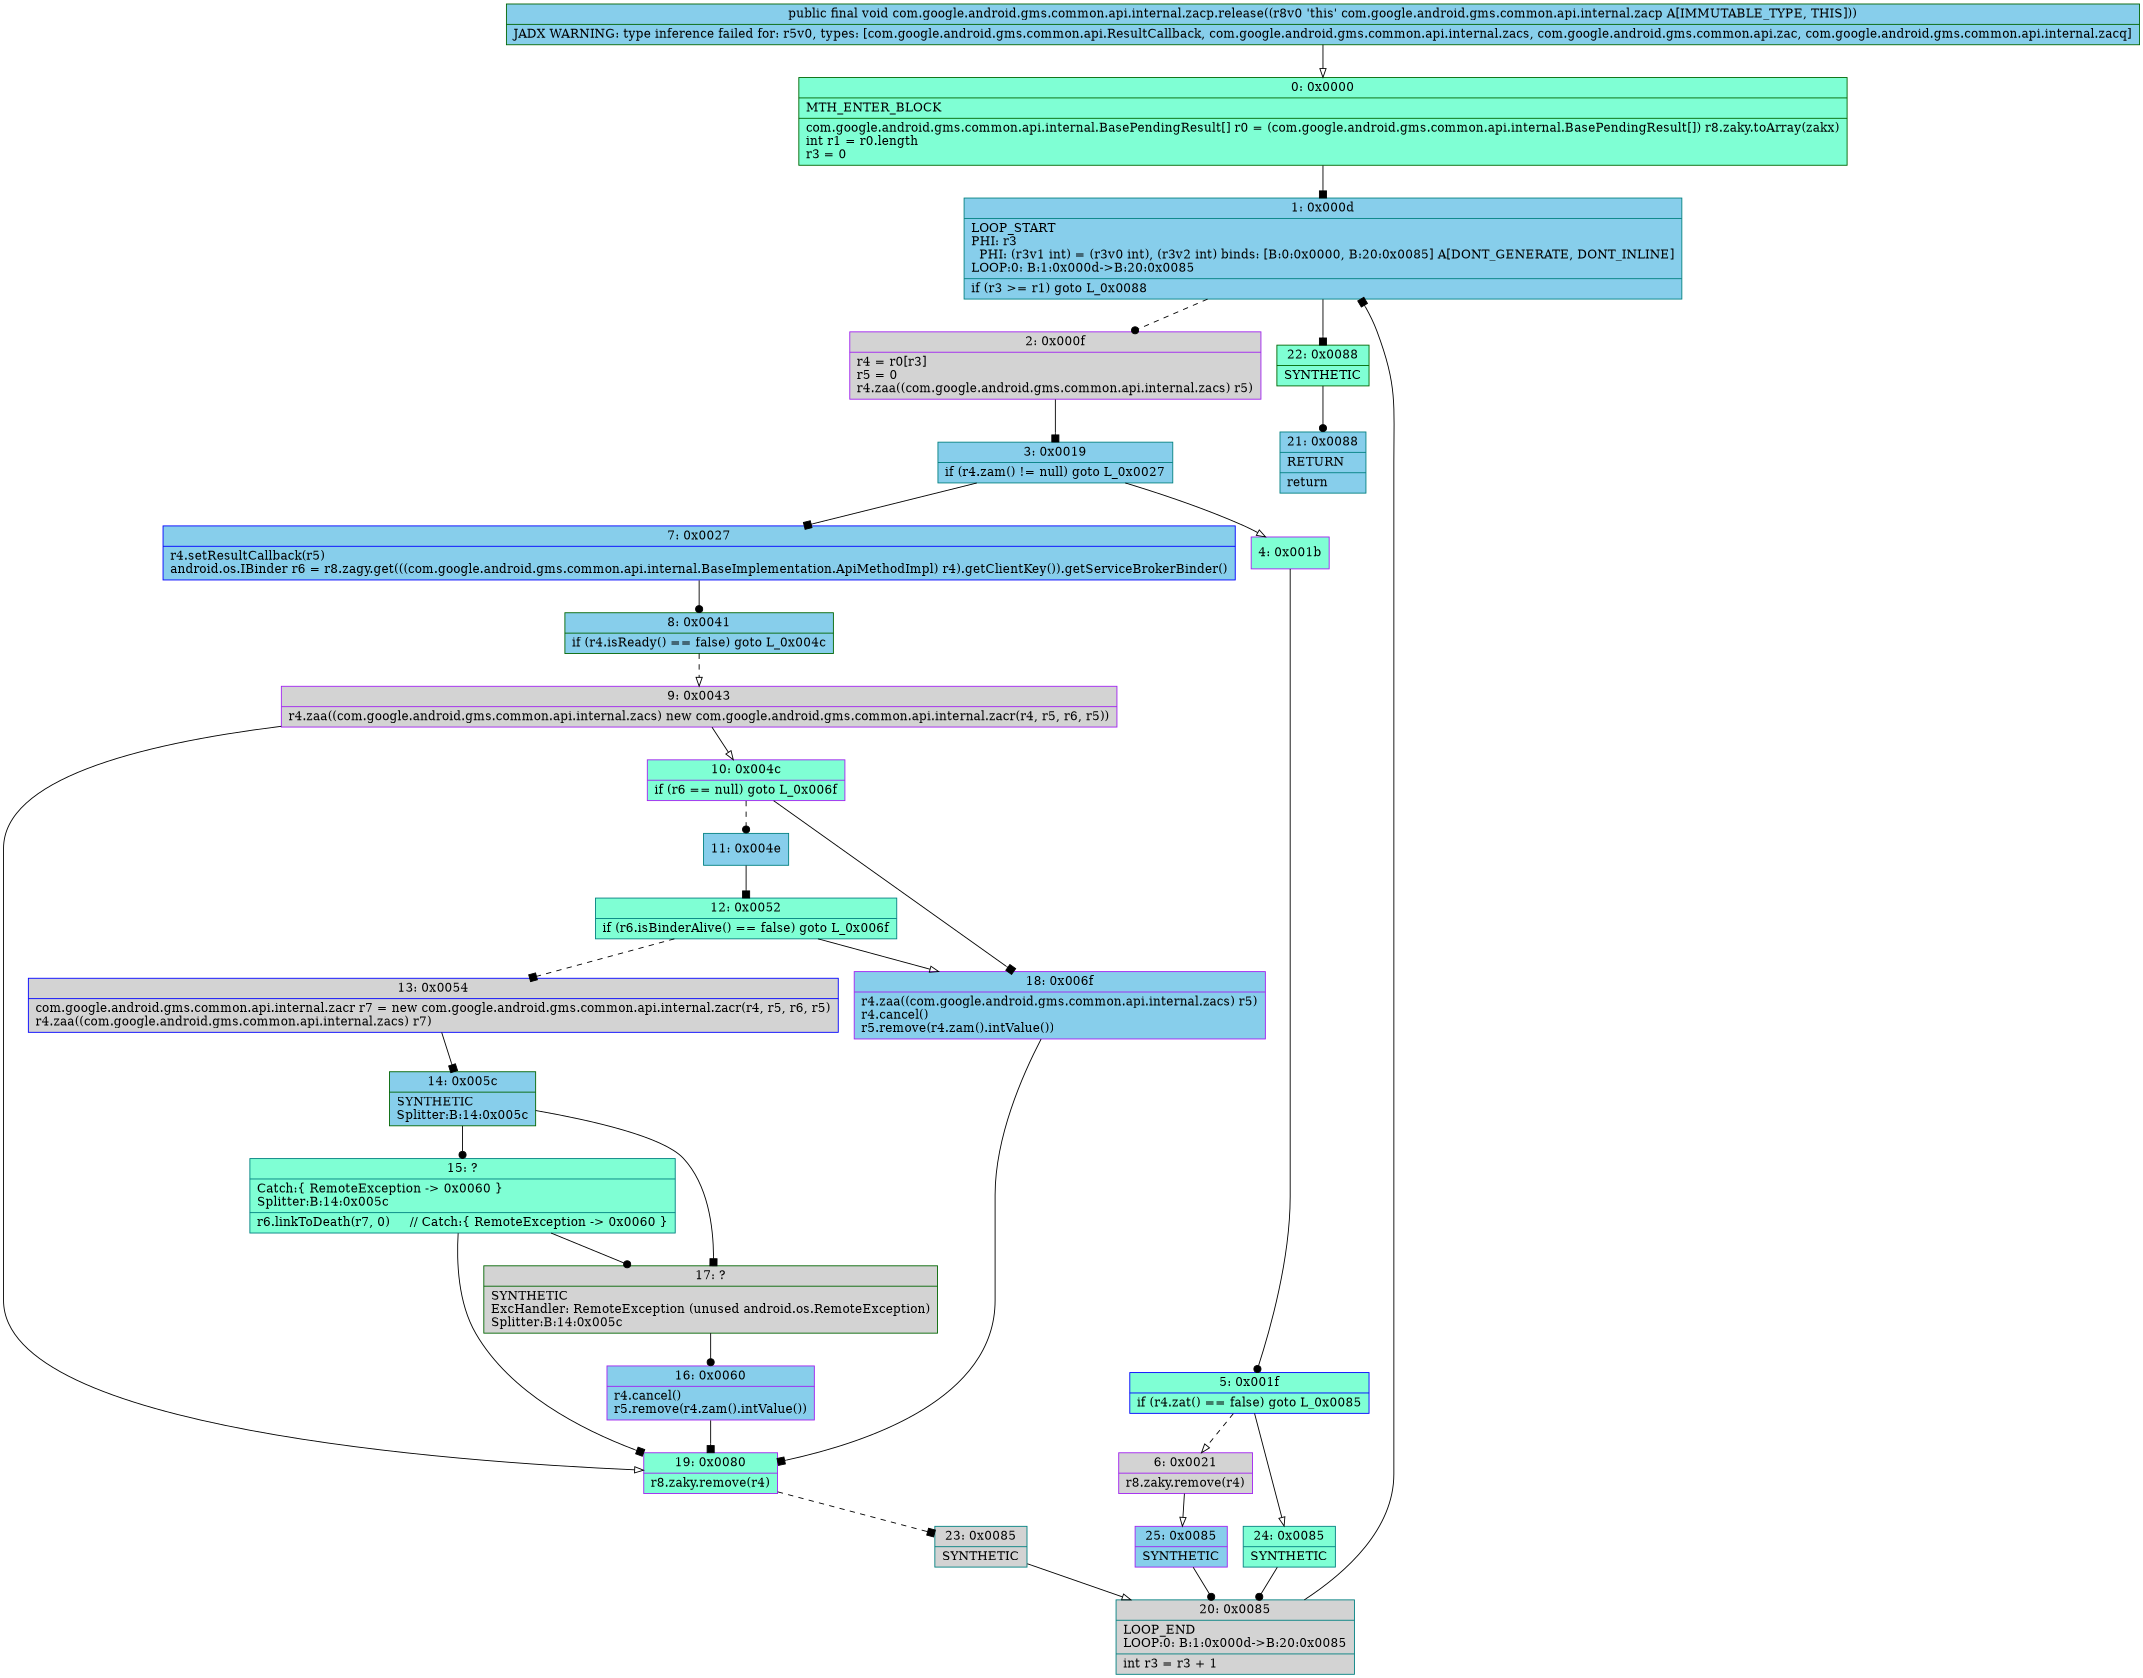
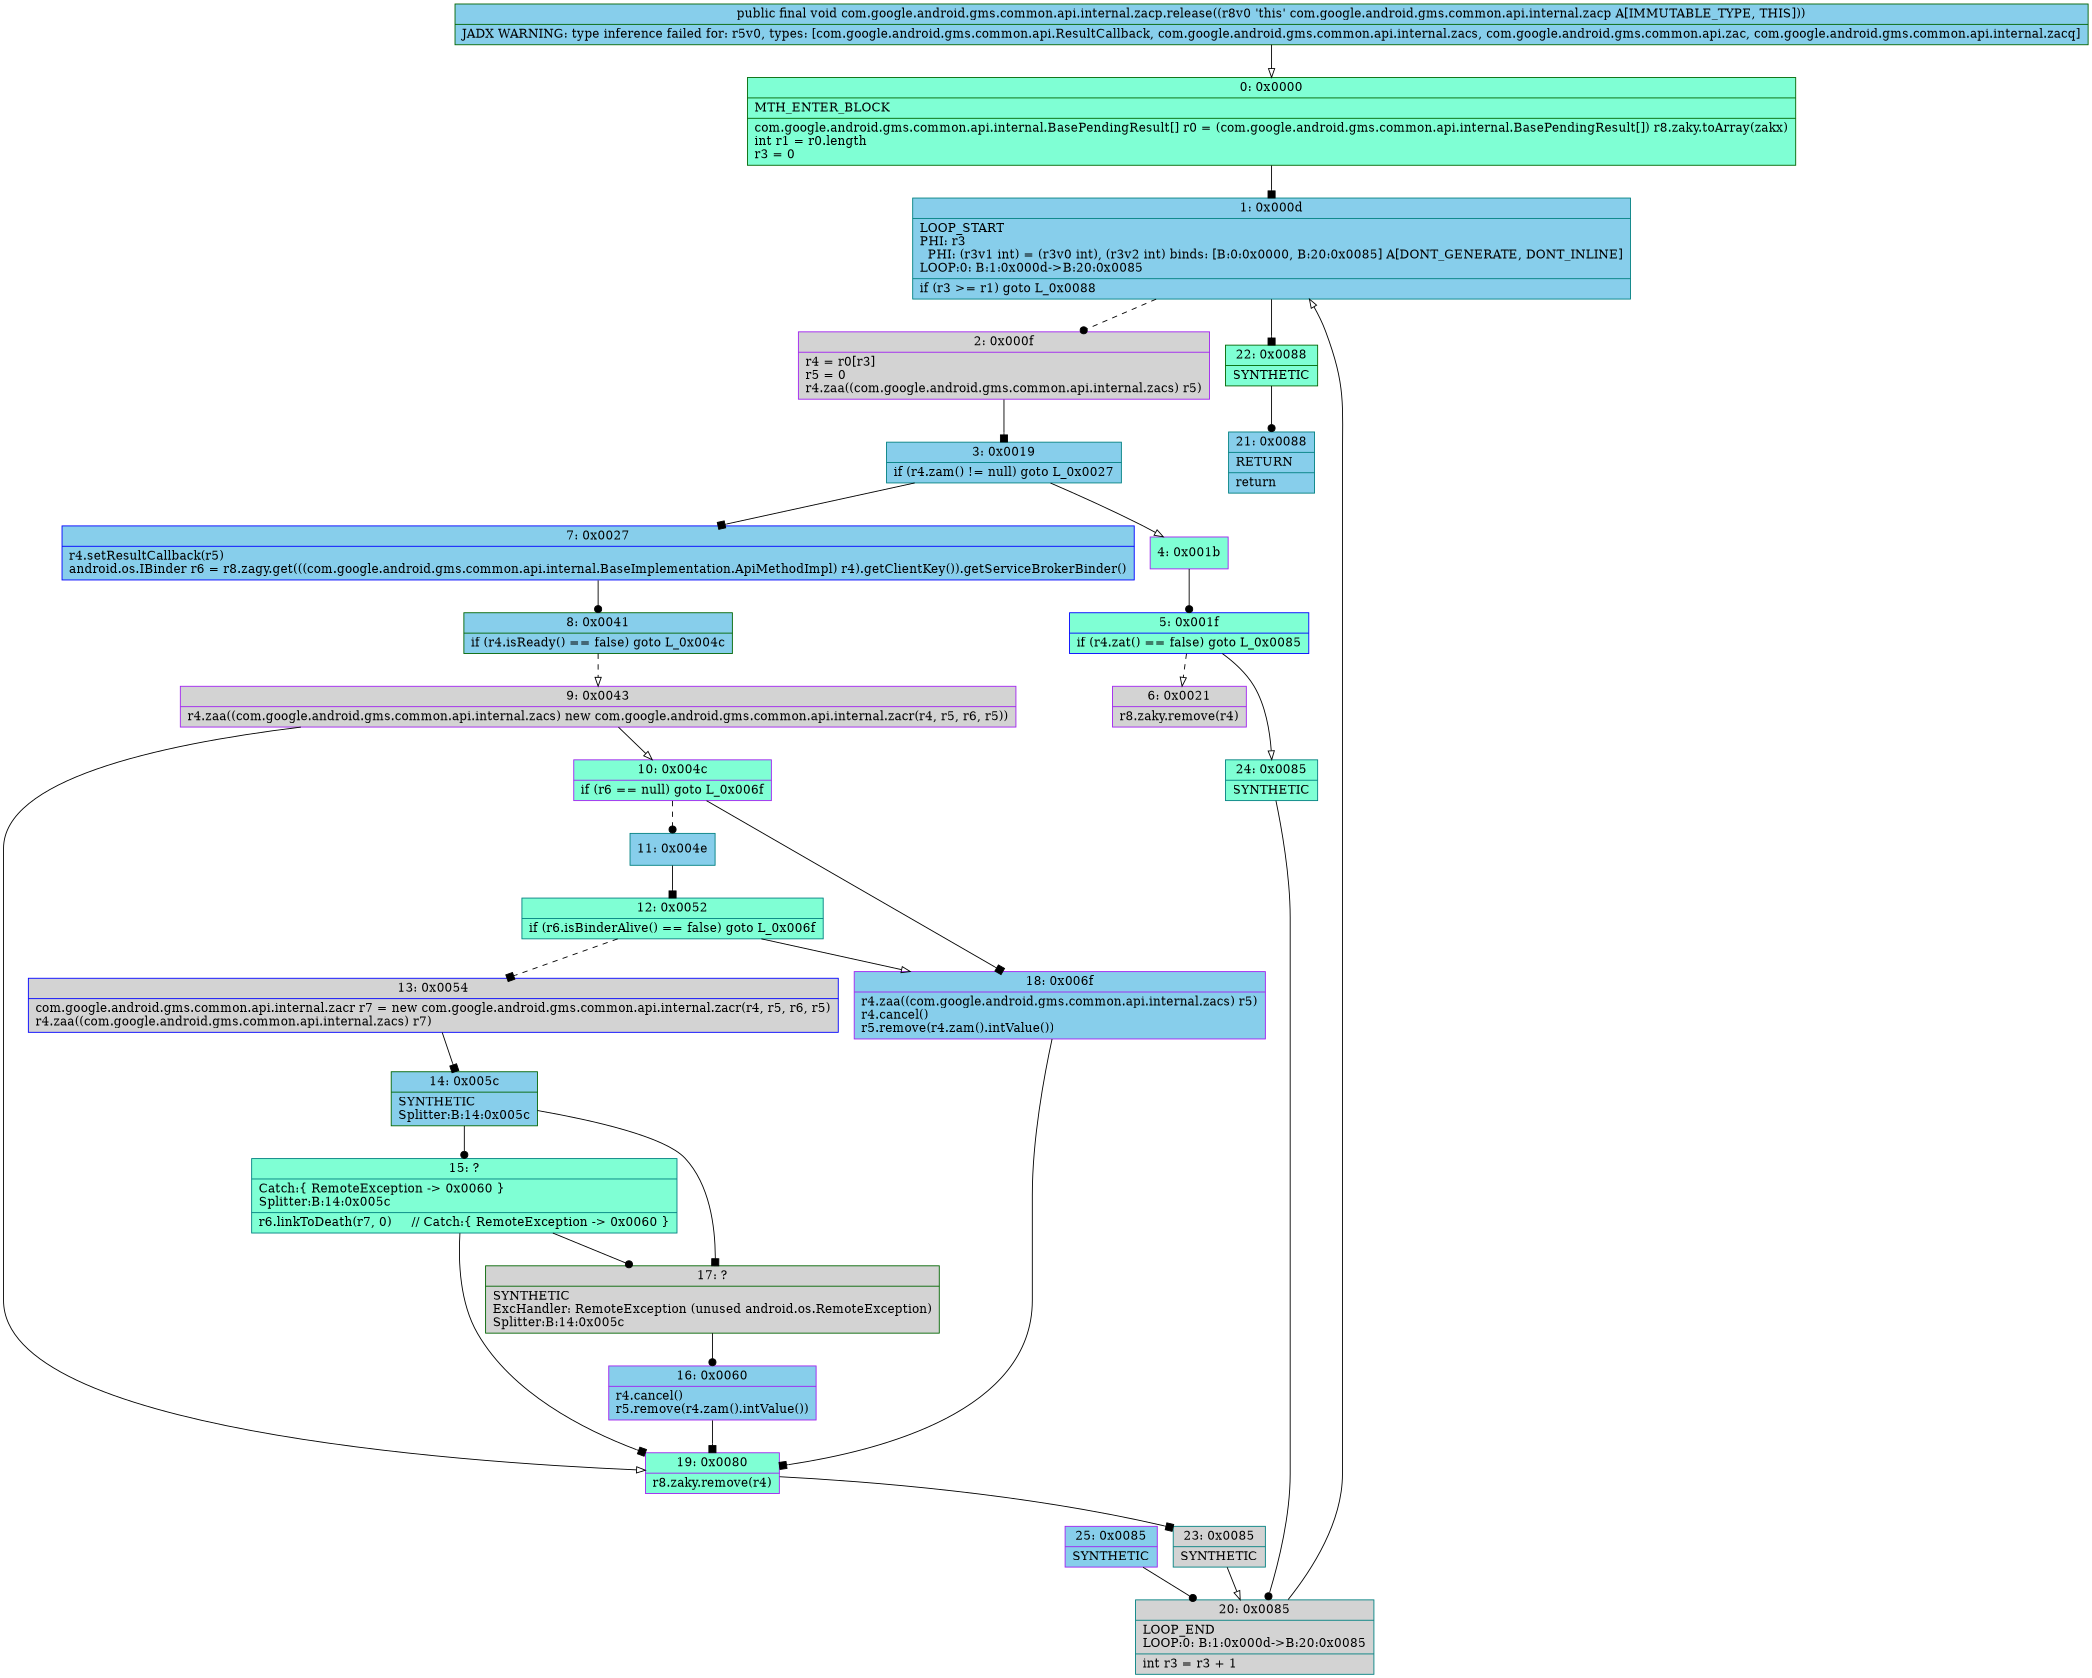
edge "20: 0x0085" -> "1: 0x000d": arrowhead box -> onormal
edge "6: 0x0021" -> "25: 0x0085": removed
edge "19: 0x0080" -> "23: 0x0085": style dashed -> solid
